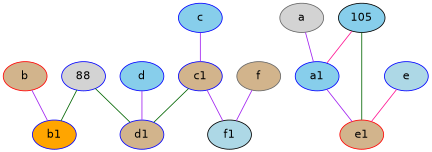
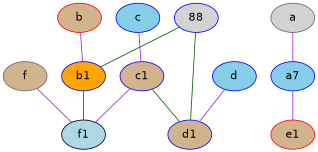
node "105": removed
node "a1": label "a1" -> "a7"
node "e": removed
edge "b1" -- "f1": added
